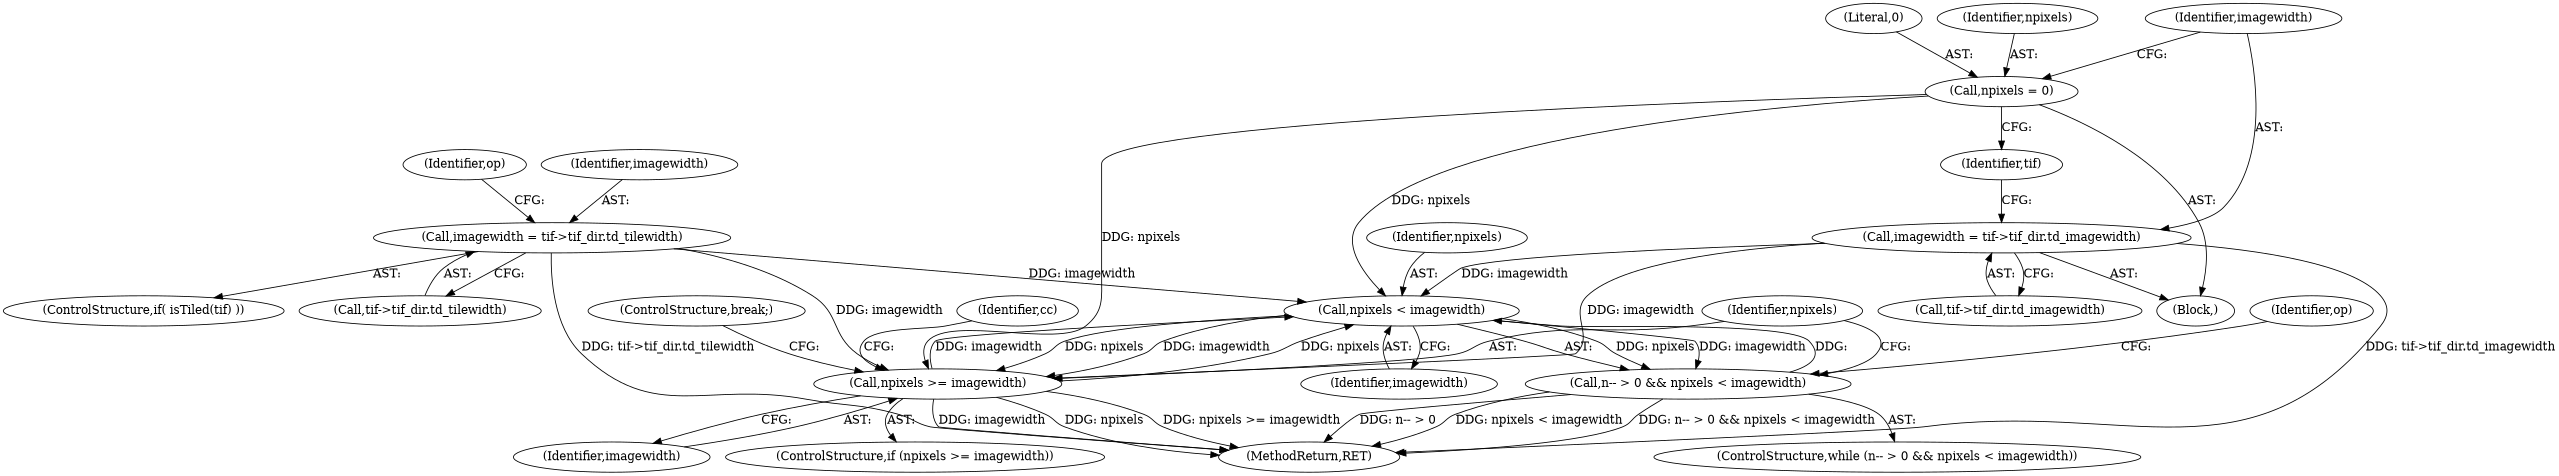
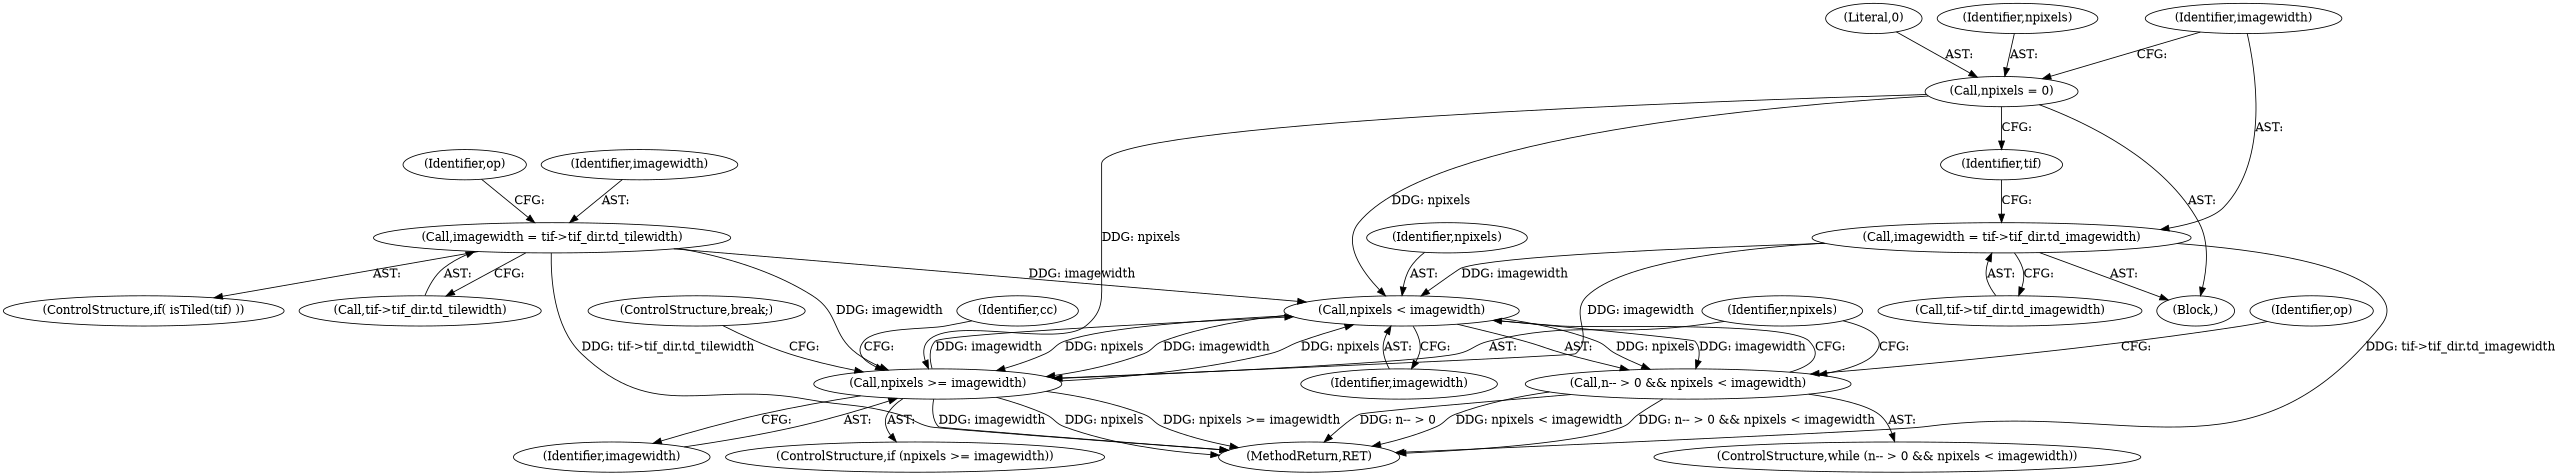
edge "(Call,n-- > 0 && npixels < imagewidth)" -> "(Call,npixels < imagewidth)": label "DDG: " -> "CFG: "
